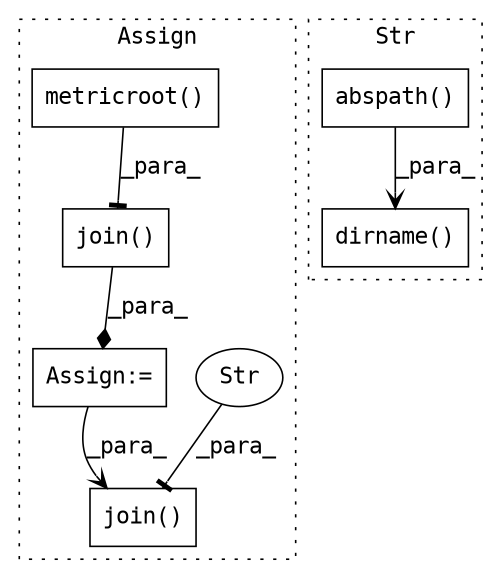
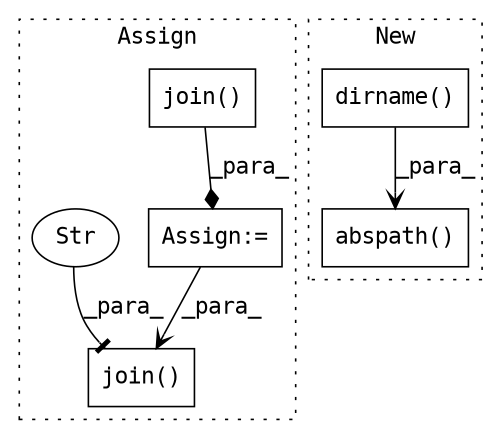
cluster "Str": label "Str" -> "New"
node "metricroot()": removed
edge "abspath()" -> "dirname()": reversed
